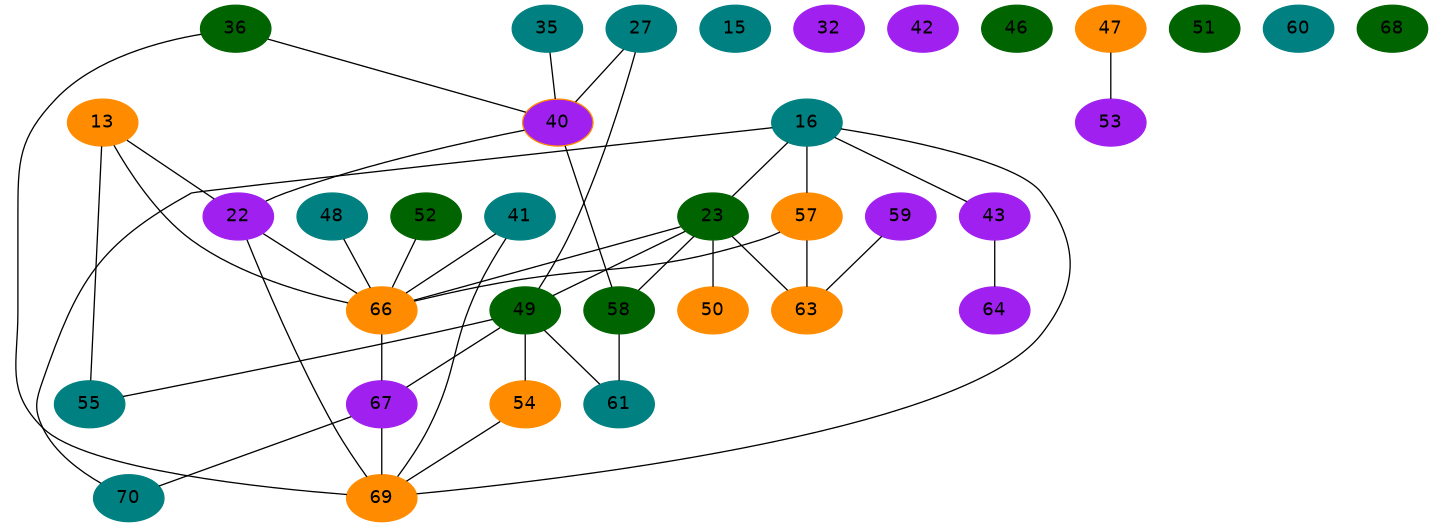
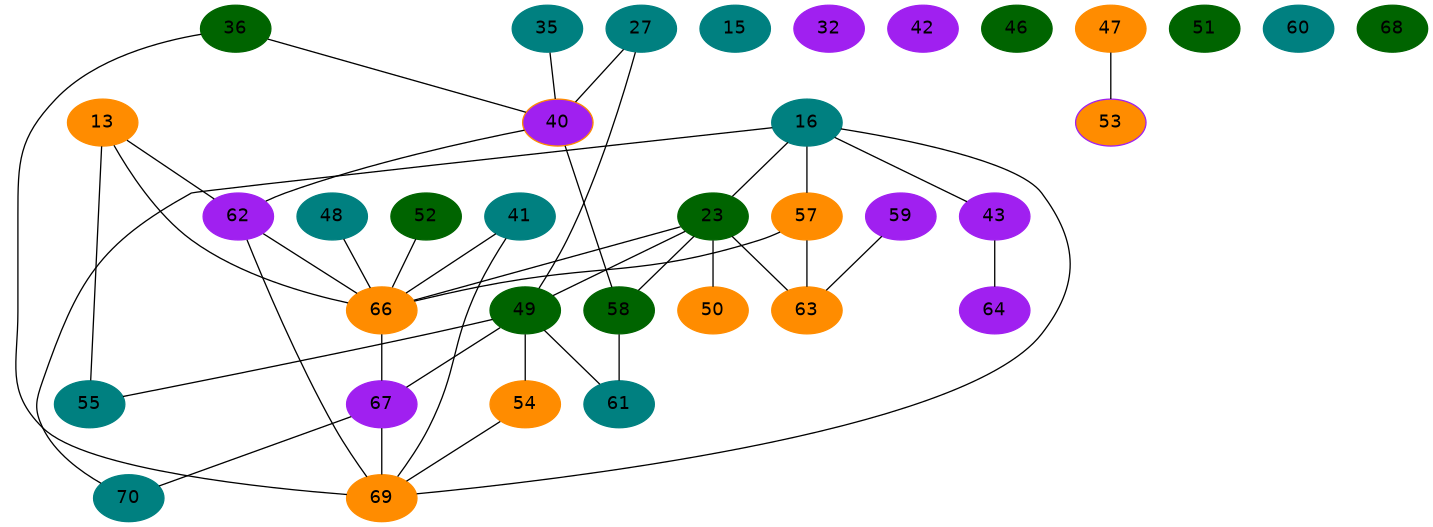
node "53": fillcolor purple -> darkorange
node "22": label "22" -> "62"
